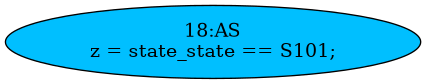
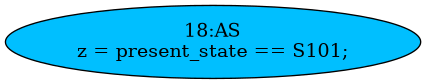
node "18:AS z = state_state == S101;": label "18:AS z = state_state == S101;" -> "18:AS z = present_state == S101;"
